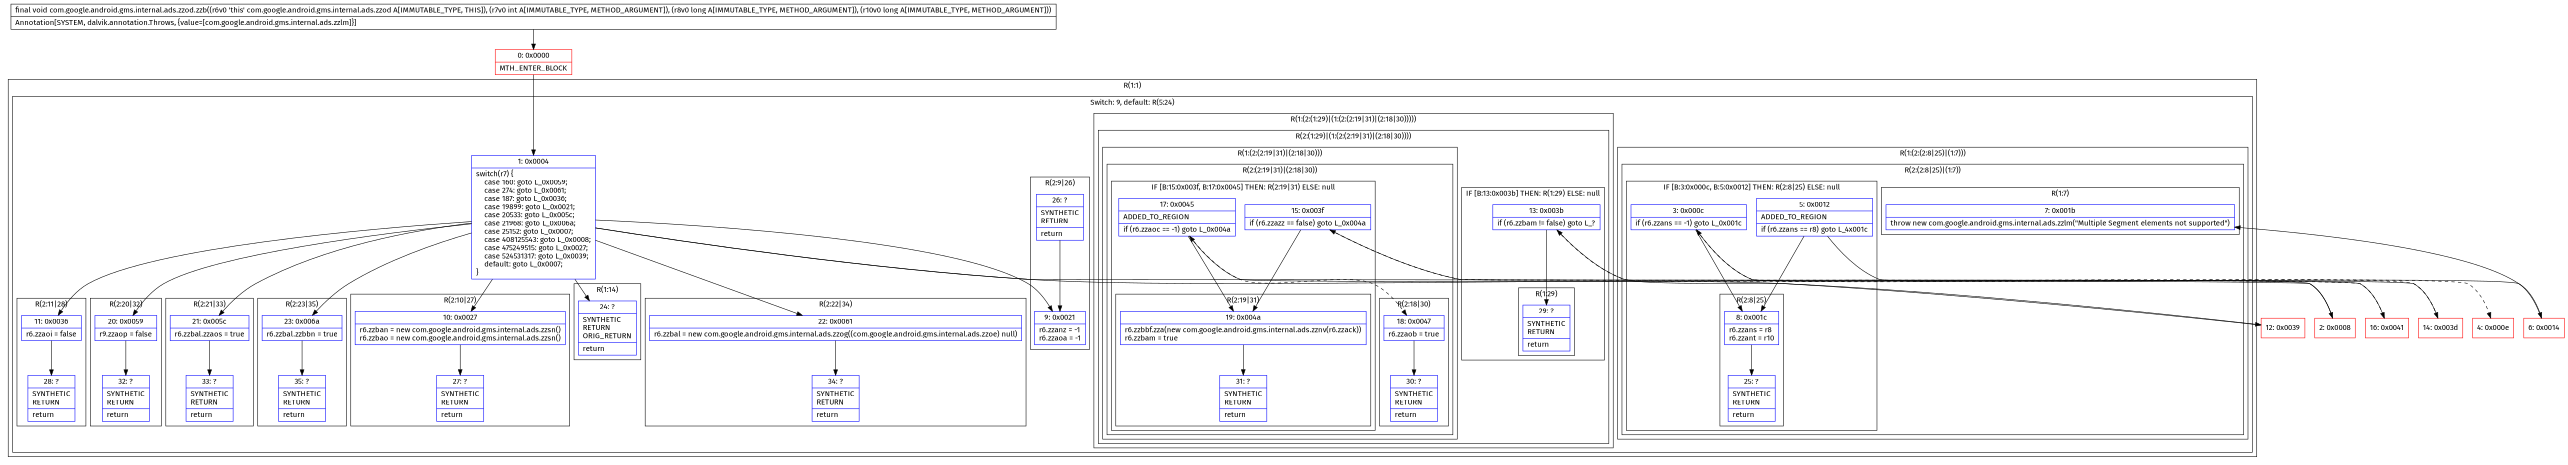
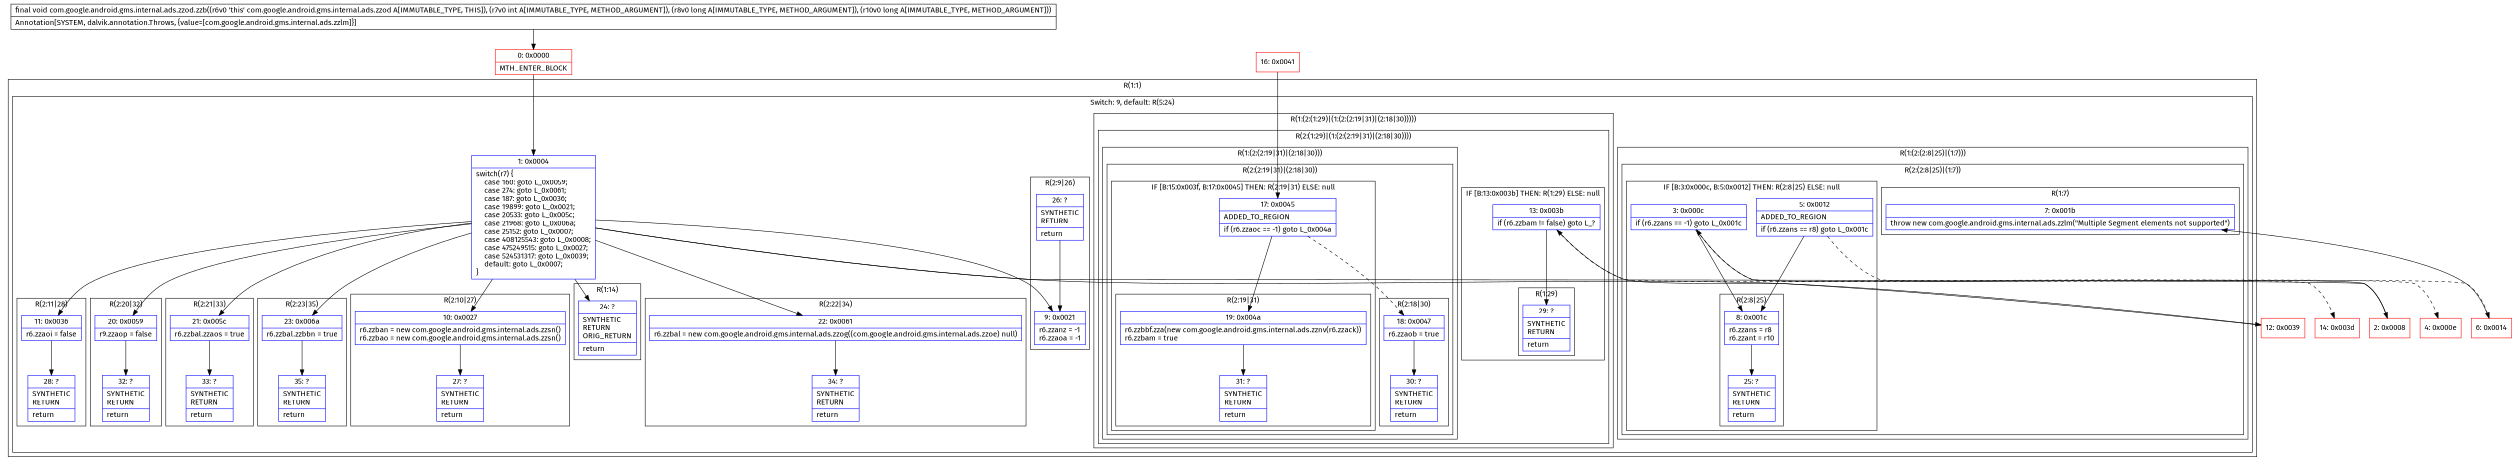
node "15: 0x003f": removed
node "5: 0x0012": text "if (r6.zzans == r8) goto L_4x001c" -> "if (r6.zzans == r8) goto L_0x001c"
edge "5: 0x0012" -> "6: 0x0014": style solid -> dashed
